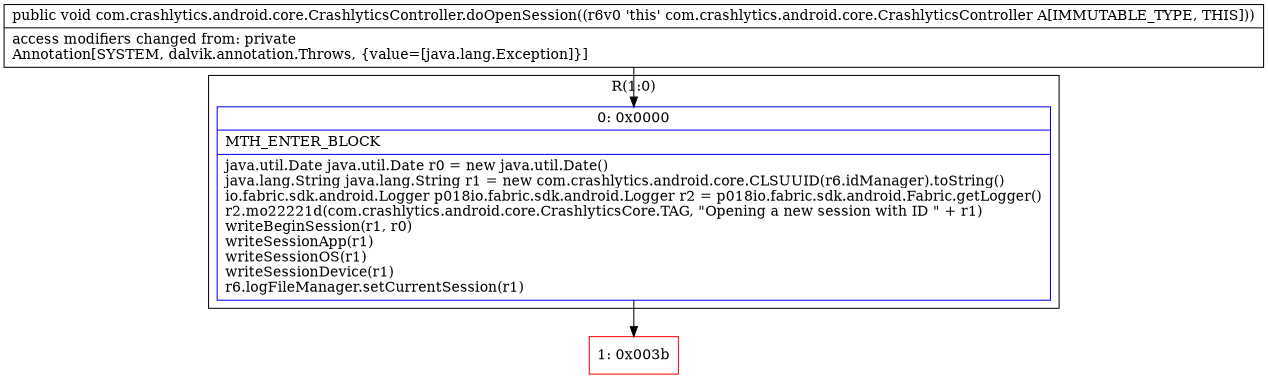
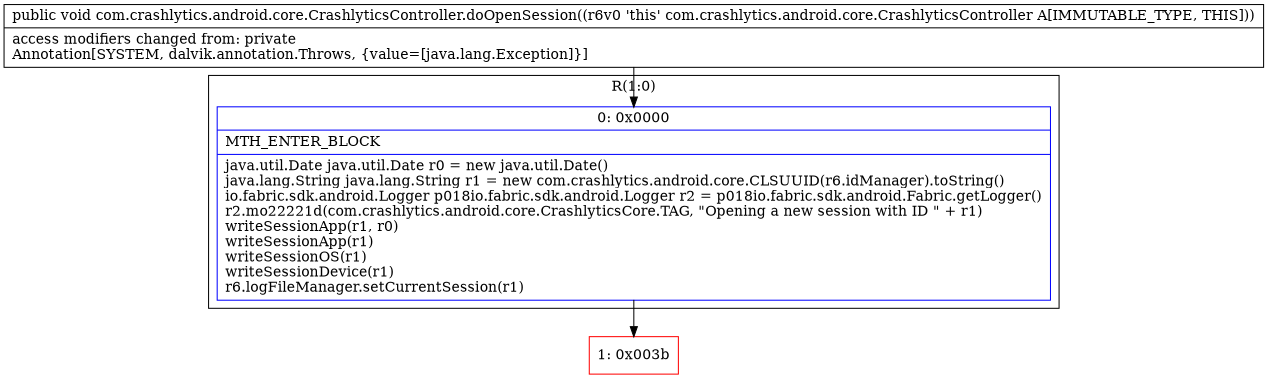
node "0: 0x0000": text "writeBeginSession(r1, r0)" -> "writeSessionApp(r1, r0)"
